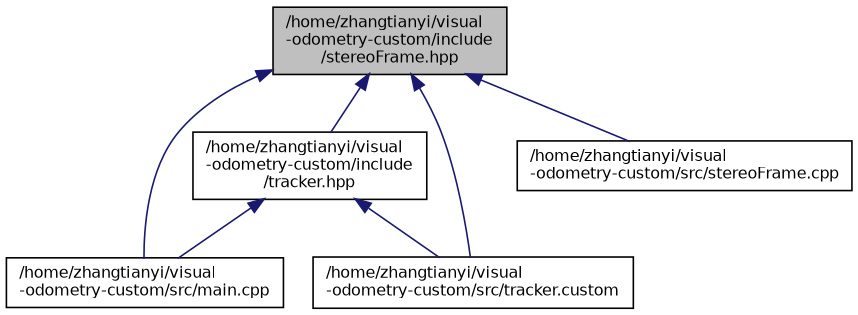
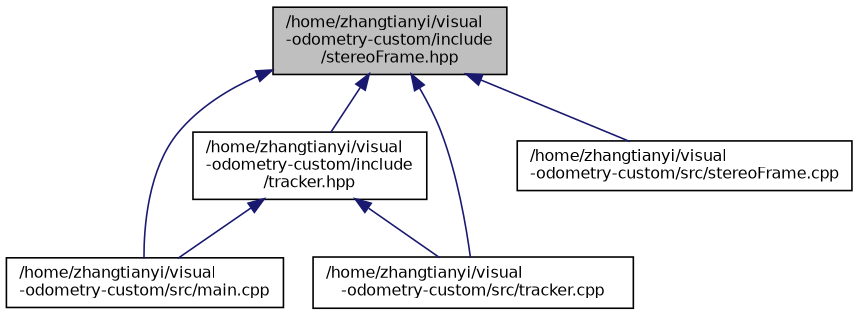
node "/home/zhangtianyi/visual -odometry-custom/src/tracker.custom": label "/home/zhangtianyi/visual -odometry-custom/src/tracker.custom" -> "/home/zhangtianyi/visual -odometry-custom/src/tracker.cpp"
